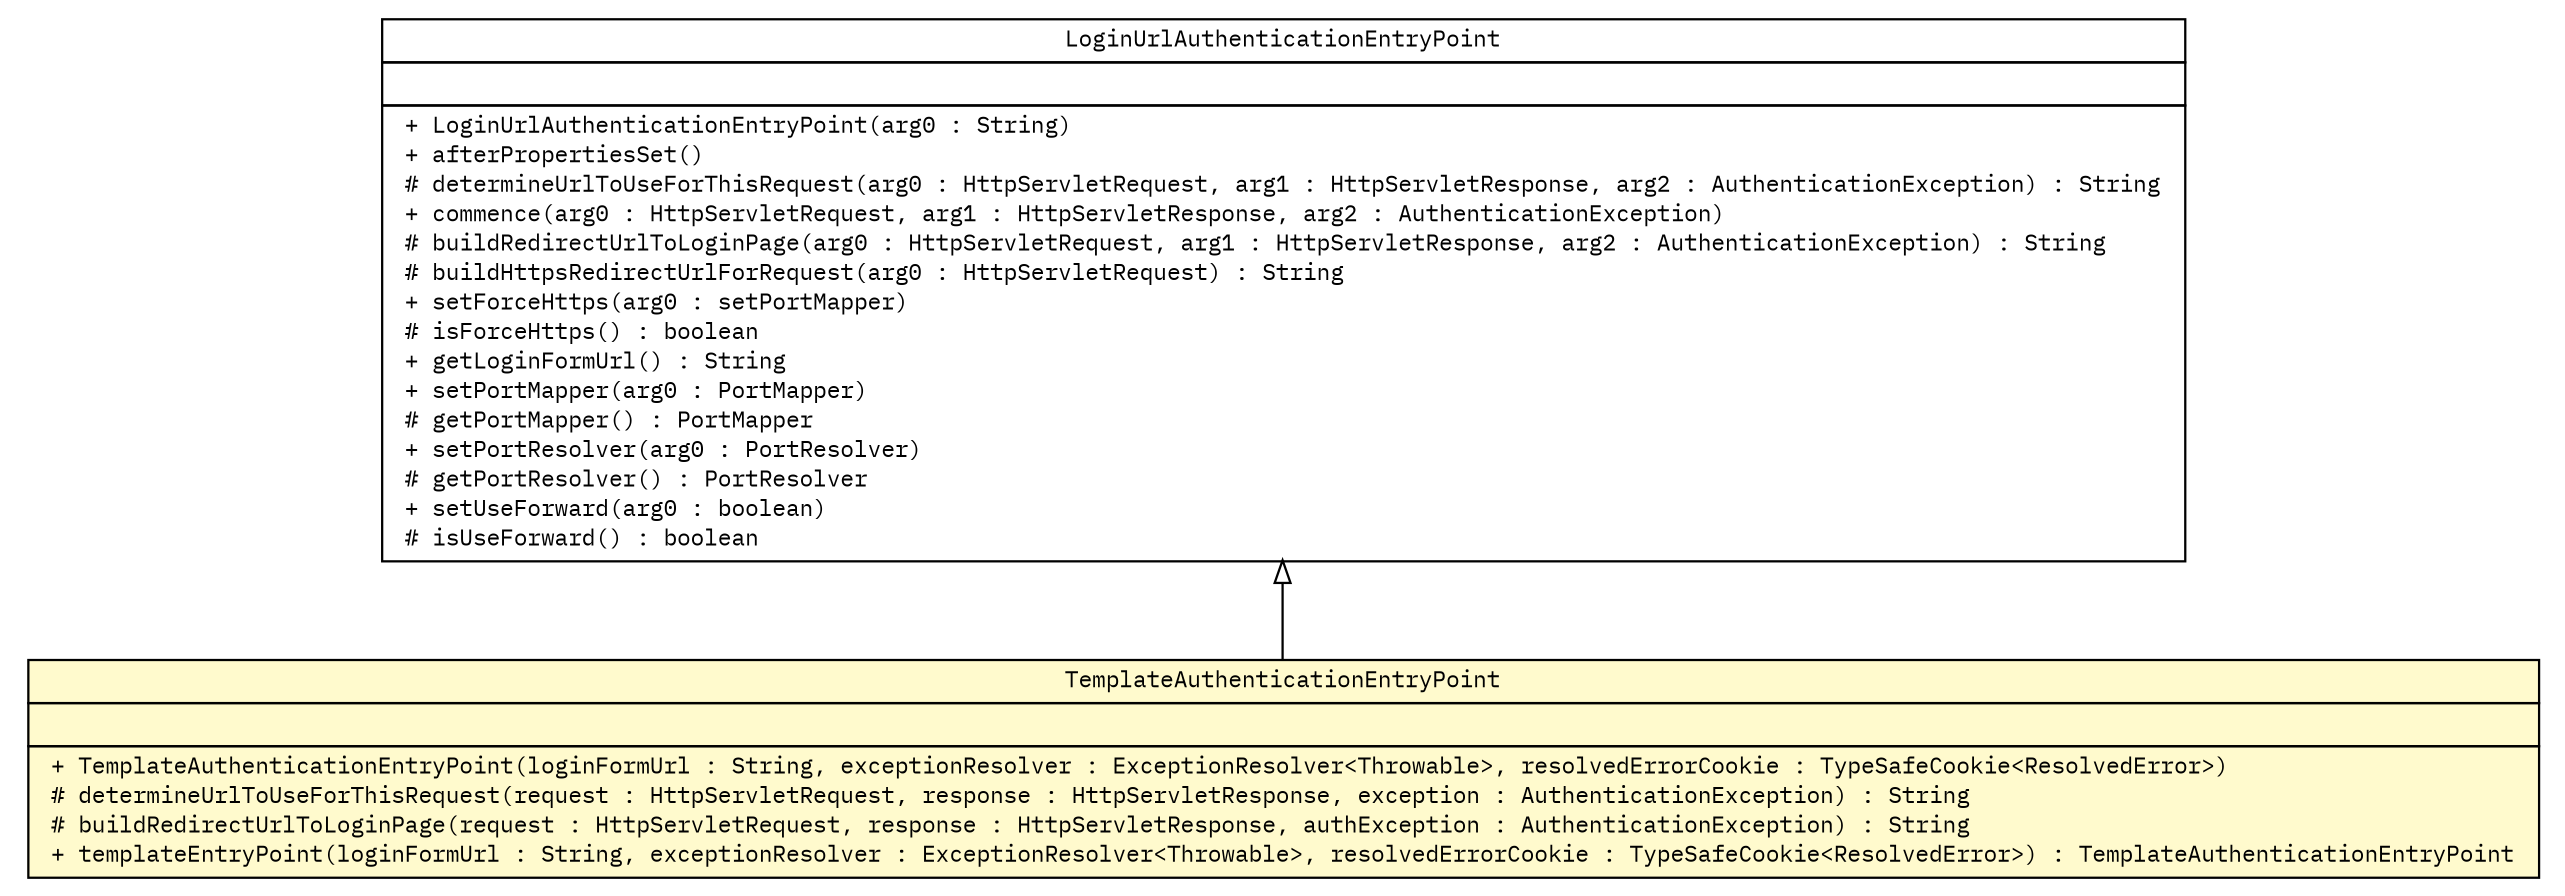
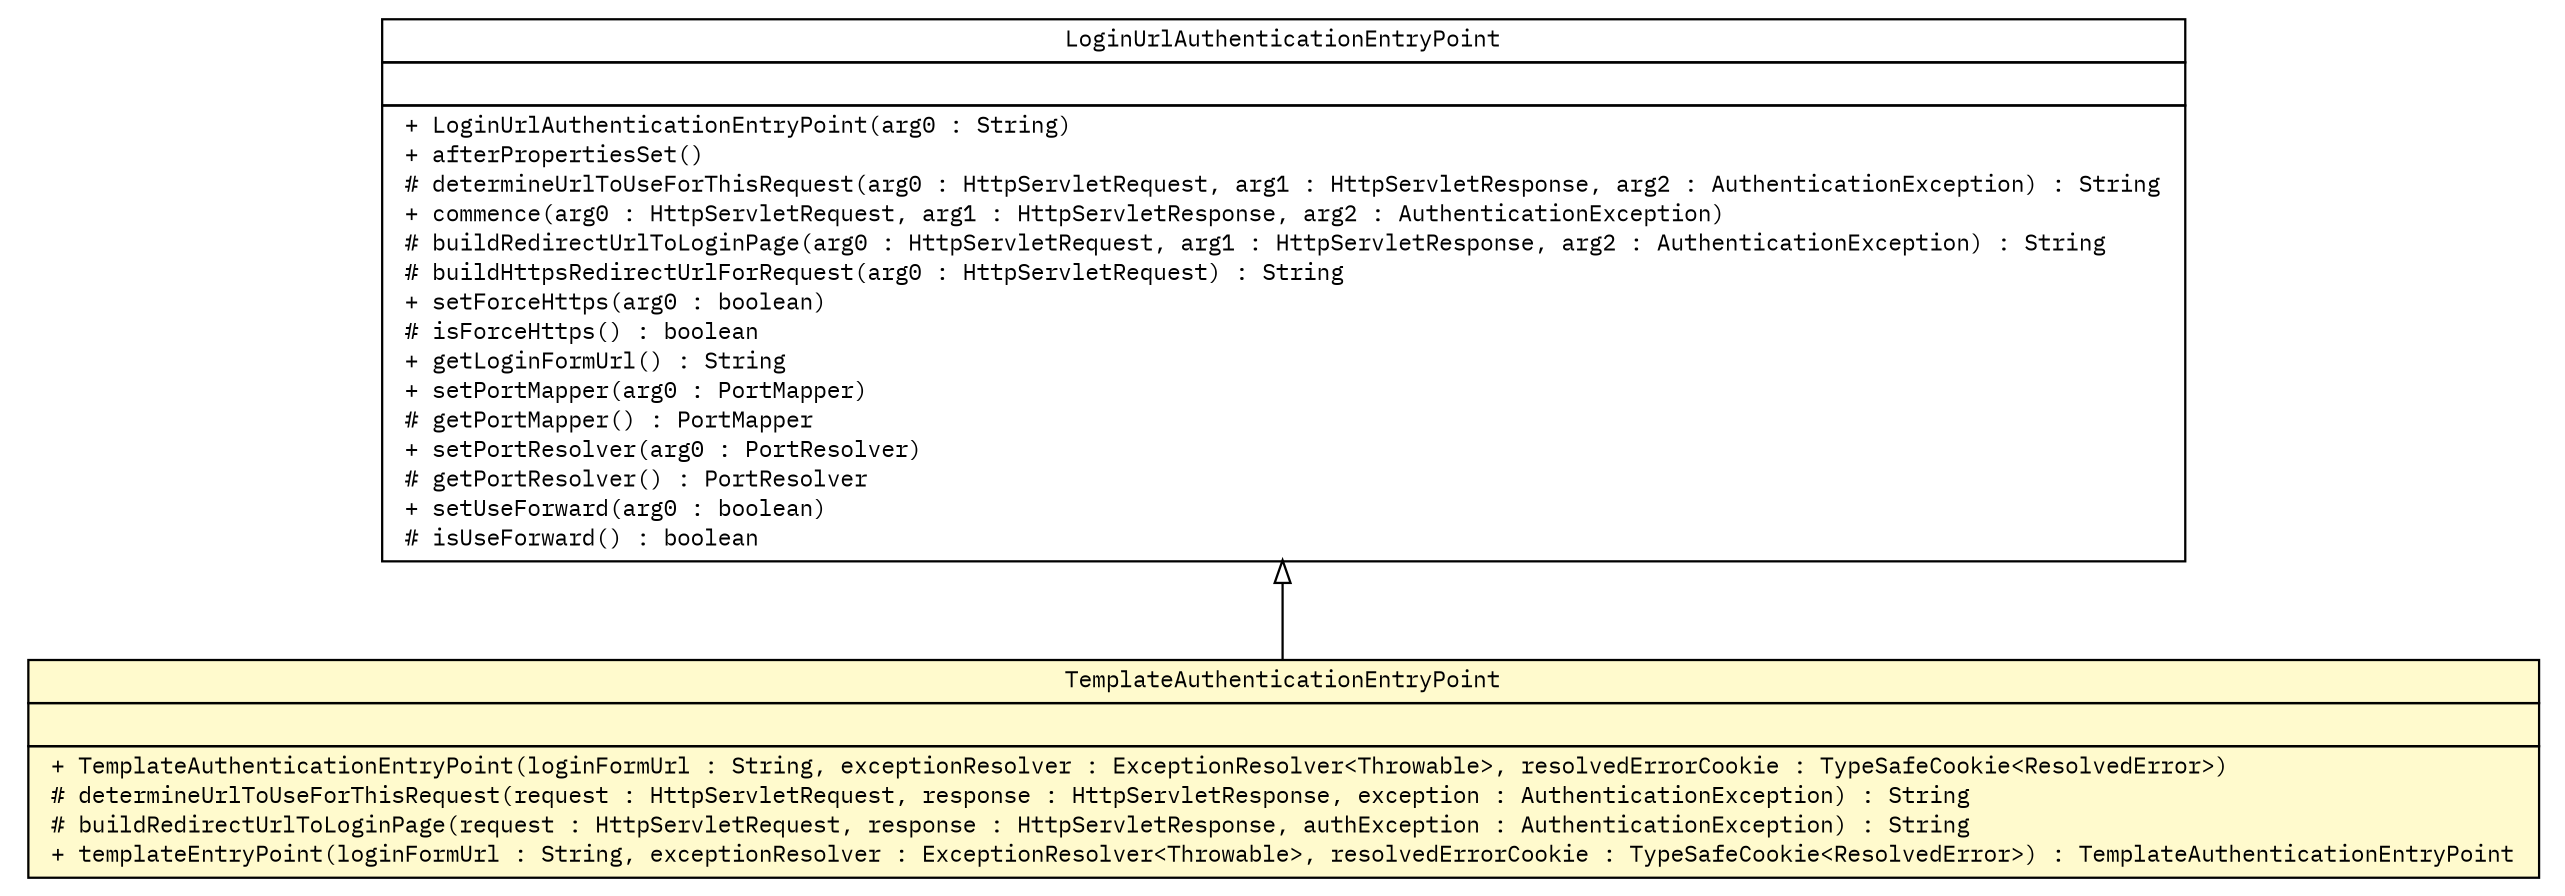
node "LoginUrlAuthenticationEntryPoint": text "+ setForceHttps(arg0 : setPortMapper)" -> "+ setForceHttps(arg0 : boolean)"
